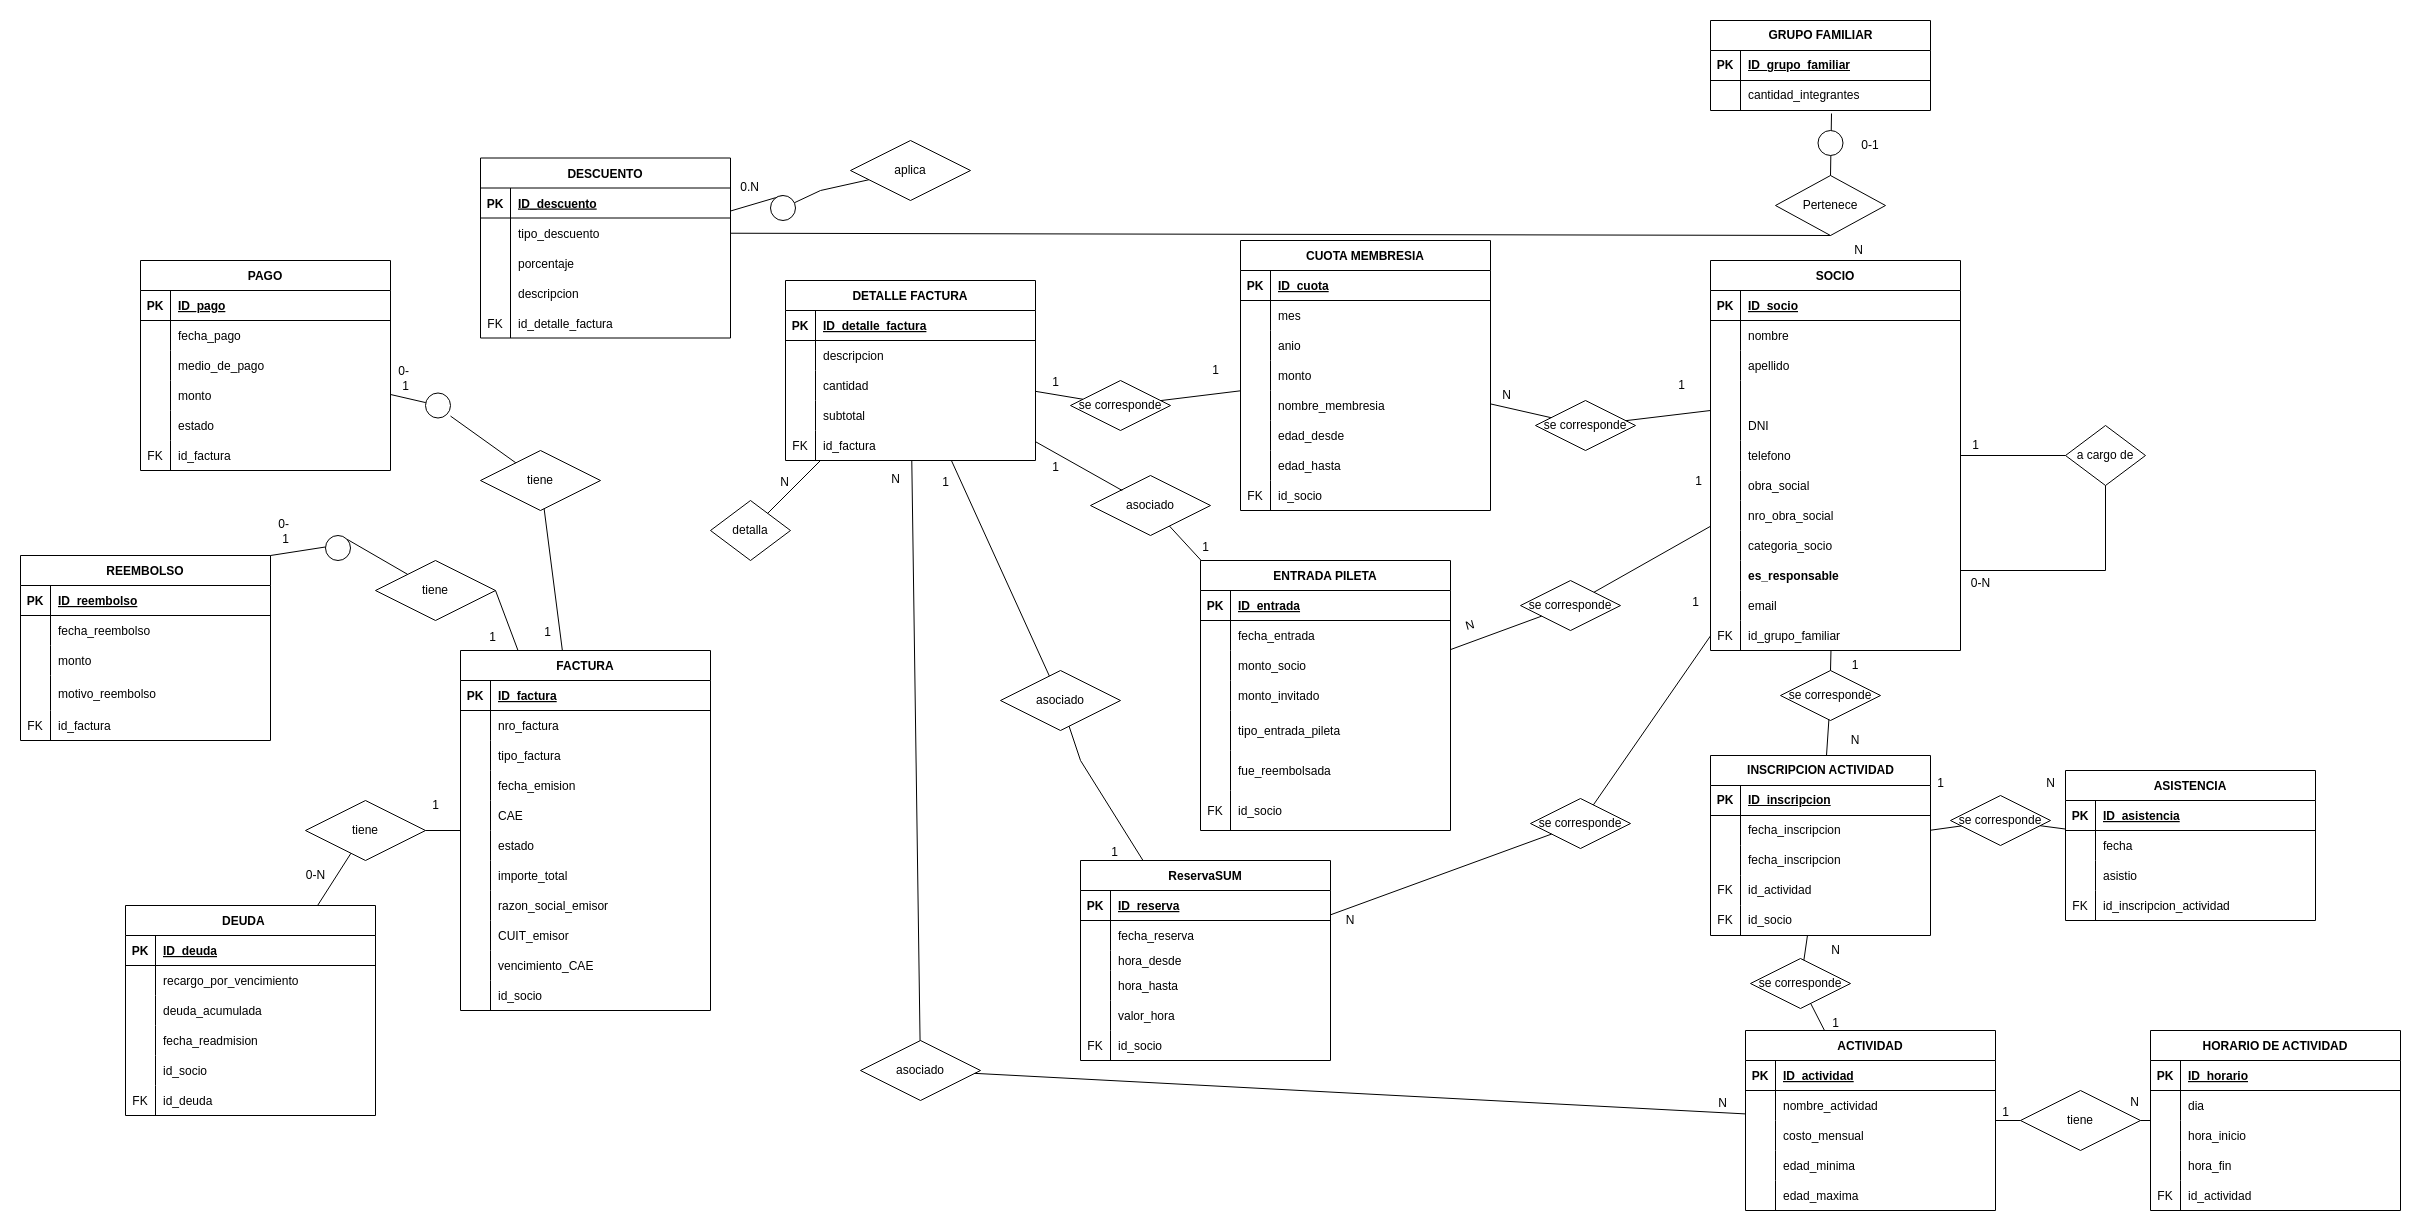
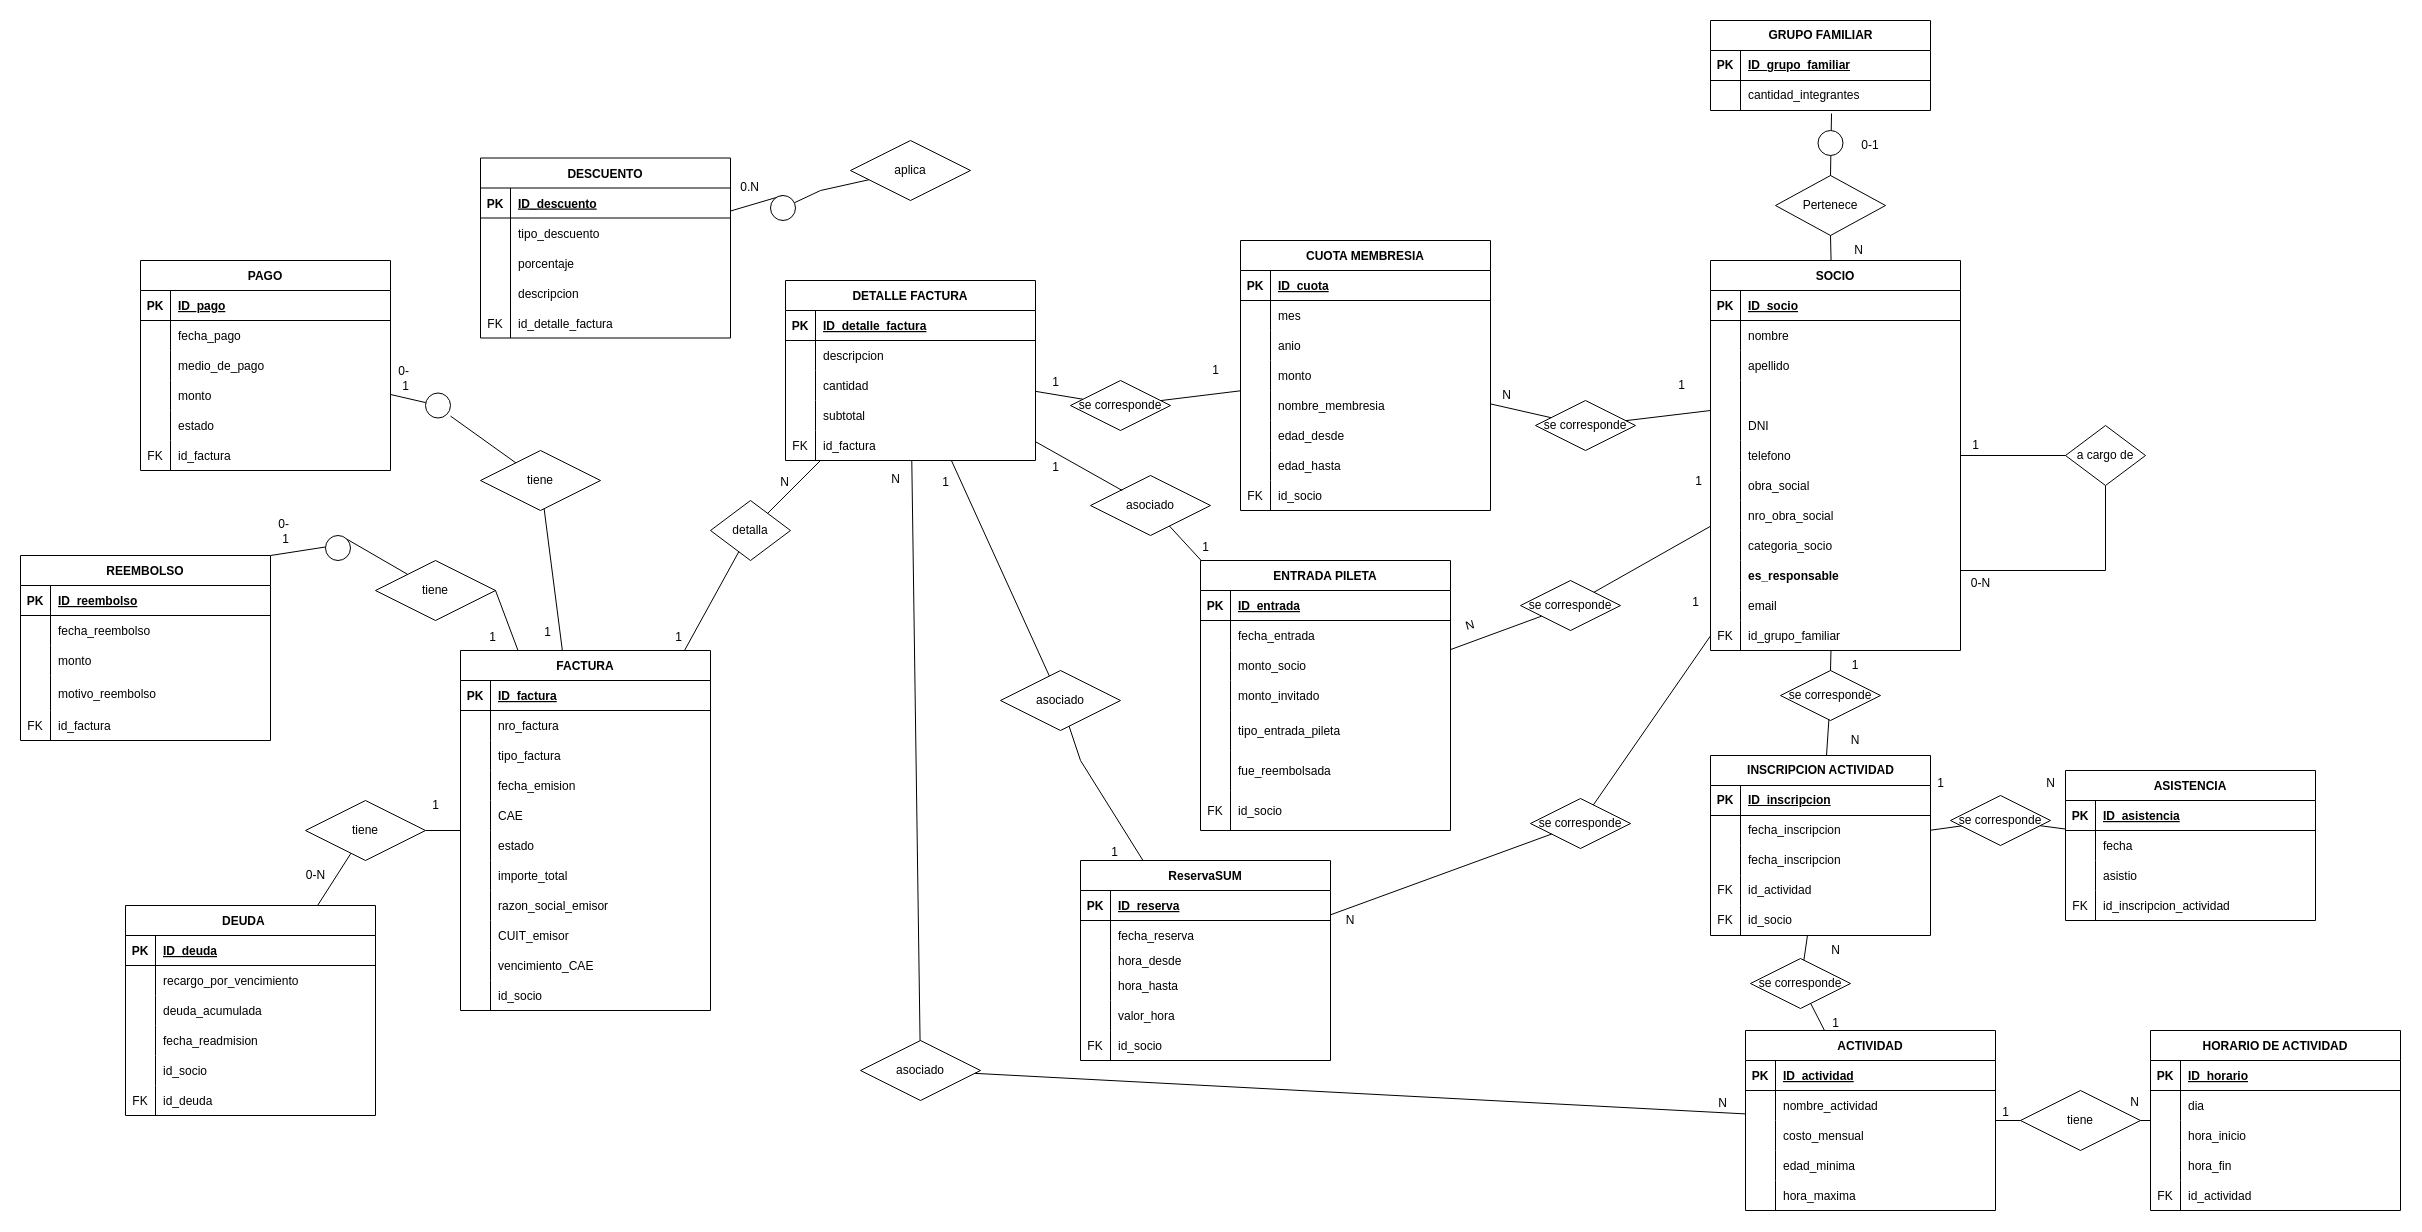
edge "Pertenece" -- "tipo_descuento": now "Pertenece" -- "SOCIO"
edge "detalla" -- "FACTURA": added, label "1"
node "edad_maxima": label "edad_maxima" -> "hora_maxima"
